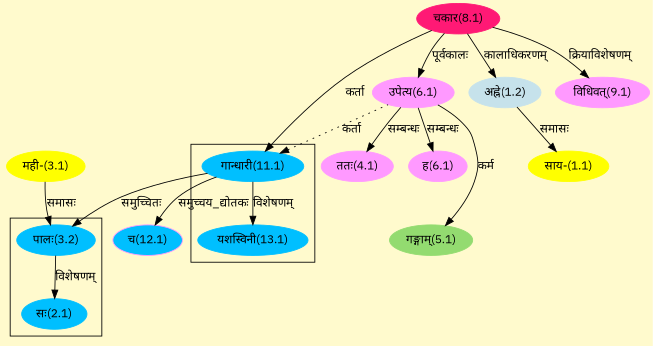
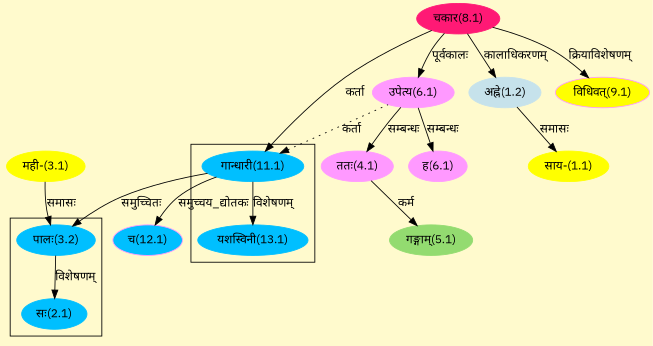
node "विधिवत्(9.1)": fillcolor #ff99ff -> #ffff00
edge "उपेत्य(6.1)" -> "गङ्गाम्(5.1)": now "ततः(4.1)" -> "गङ्गाम्(5.1)"
